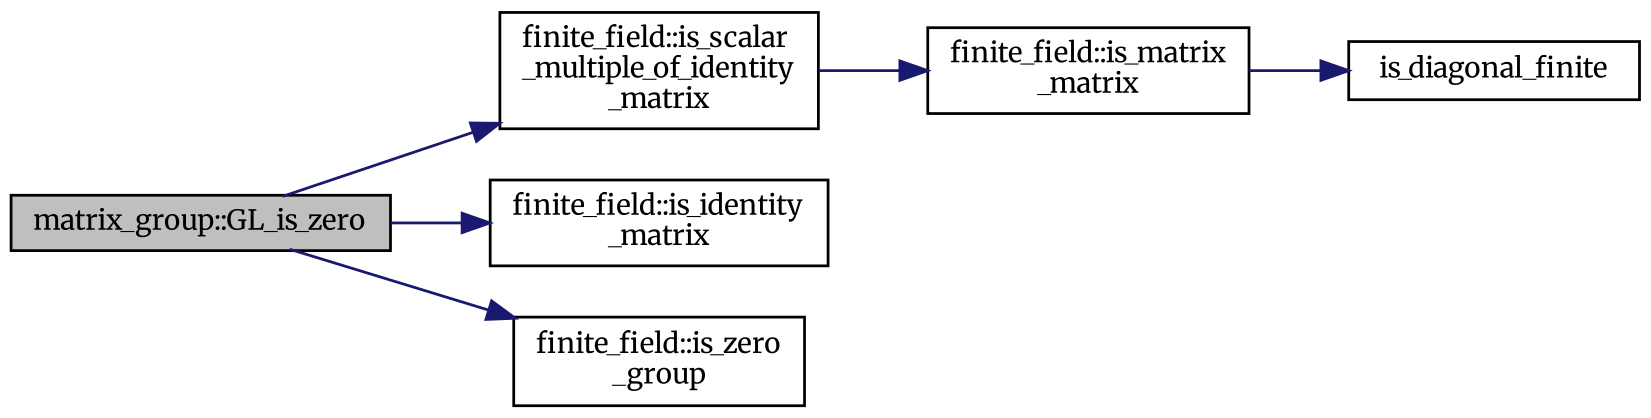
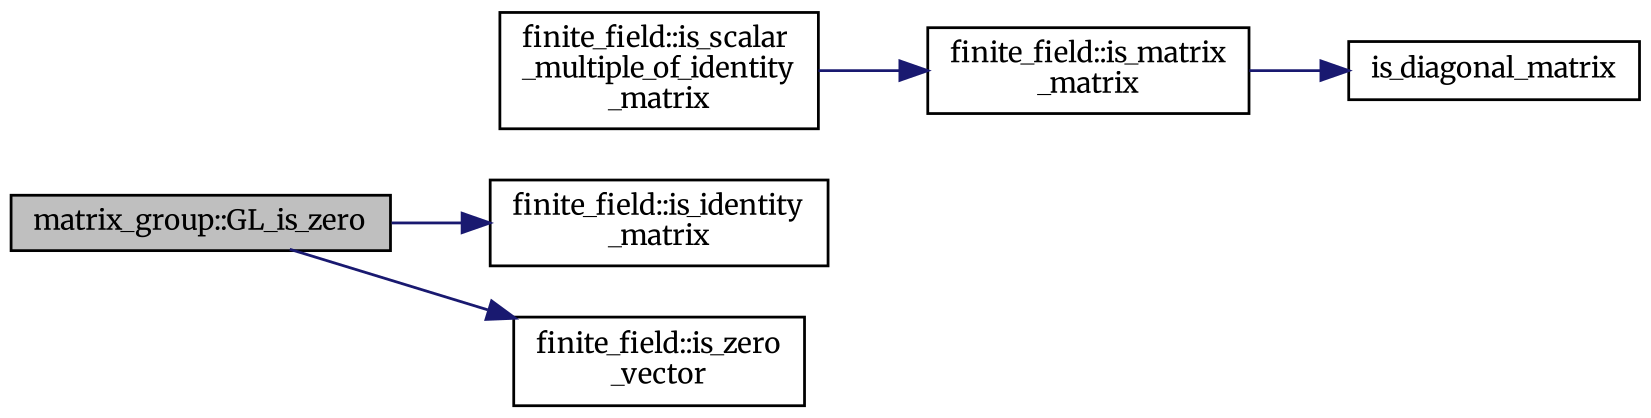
node "is_diagonal_finite": label "is_diagonal_finite" -> "is_diagonal_matrix"
edge "matrix_group::GL_is_zero" -> "finite_field::is_scalar _multiple_of_identity _matrix": removed
node "finite_field::is_zero _group": label "finite_field::is_zero _group" -> "finite_field::is_zero _vector"
